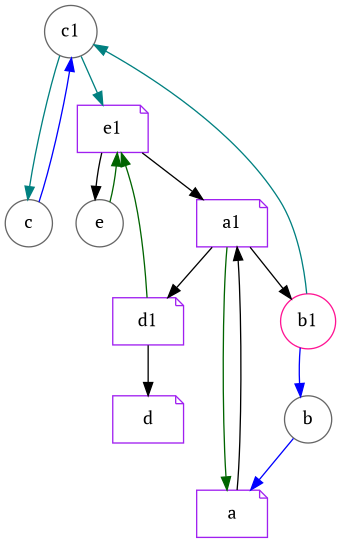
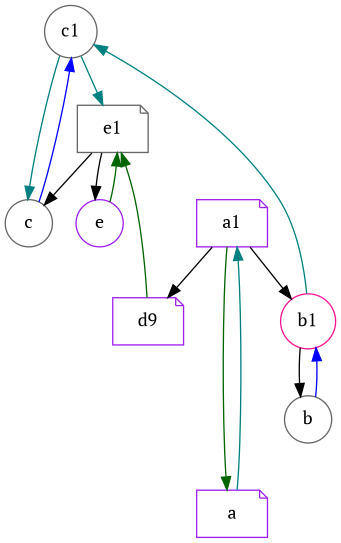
node "e1": color purple -> gray40
edge "e1" -> "a1": now "e1" -> "c"
node "e": color gray40 -> purple
node "d1": label "d1" -> "d9"
edge "b1" -> "b": color blue -> black
edge "a" -> "a1": color black -> teal
node "d": removed
edge "b" -> "a": now "b" -> "b1"
